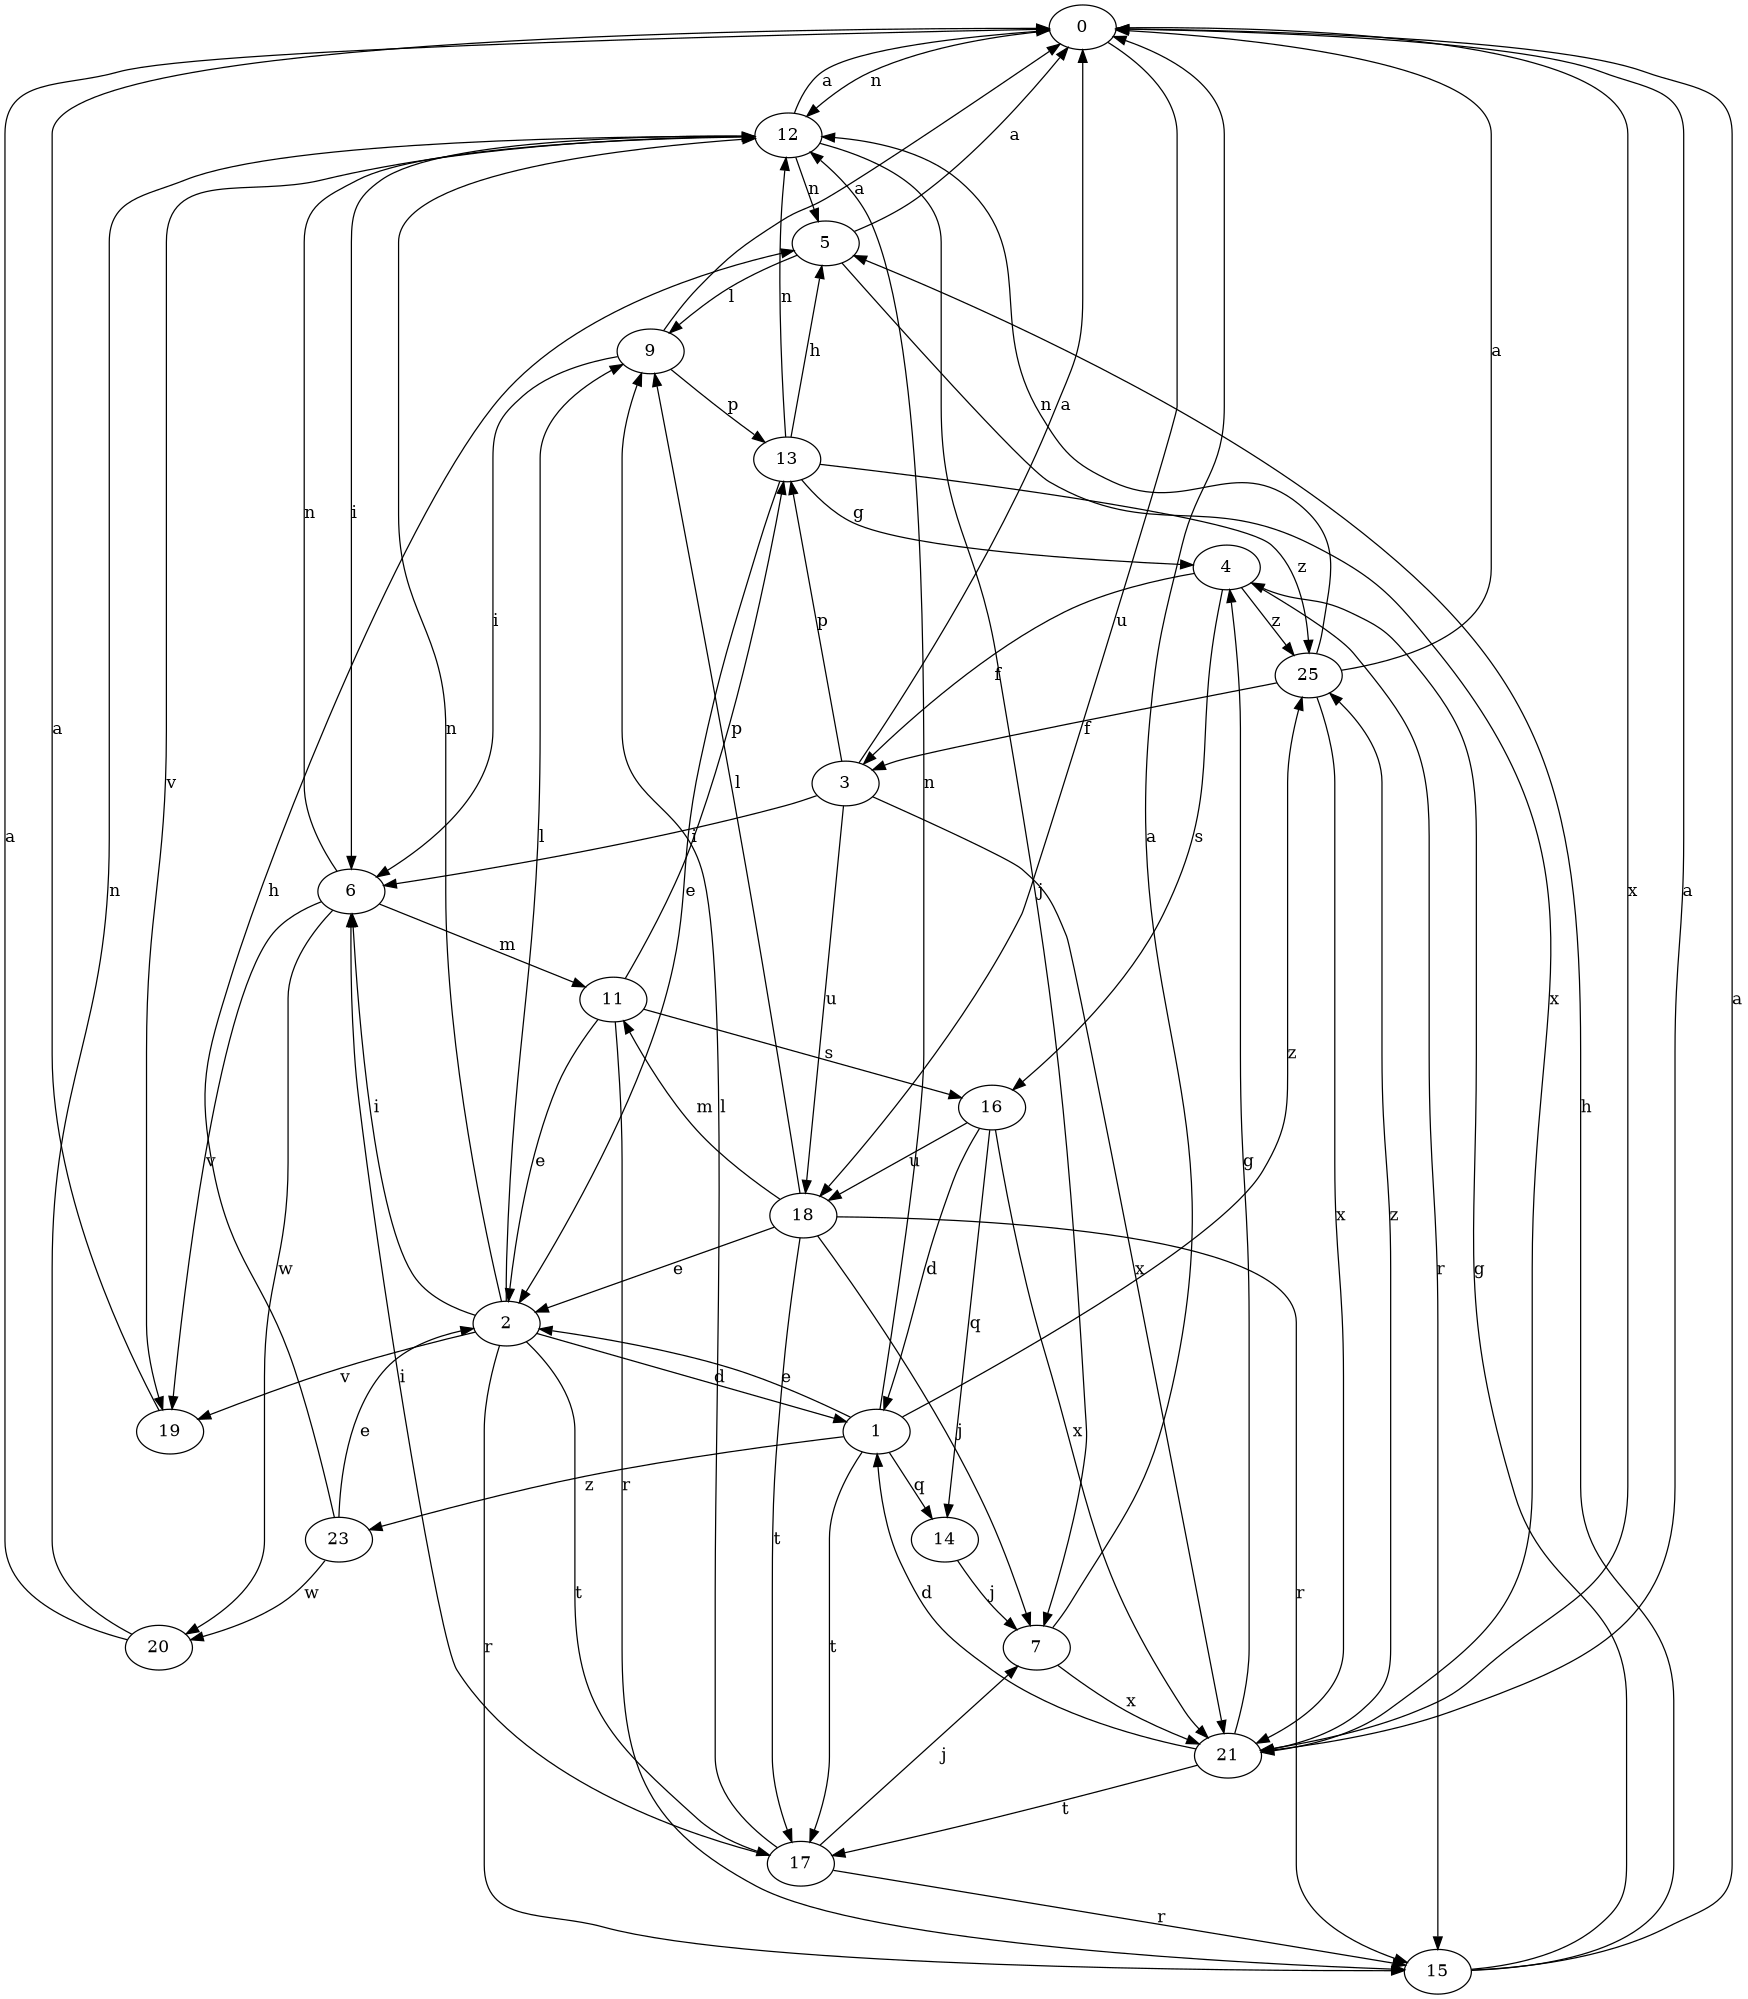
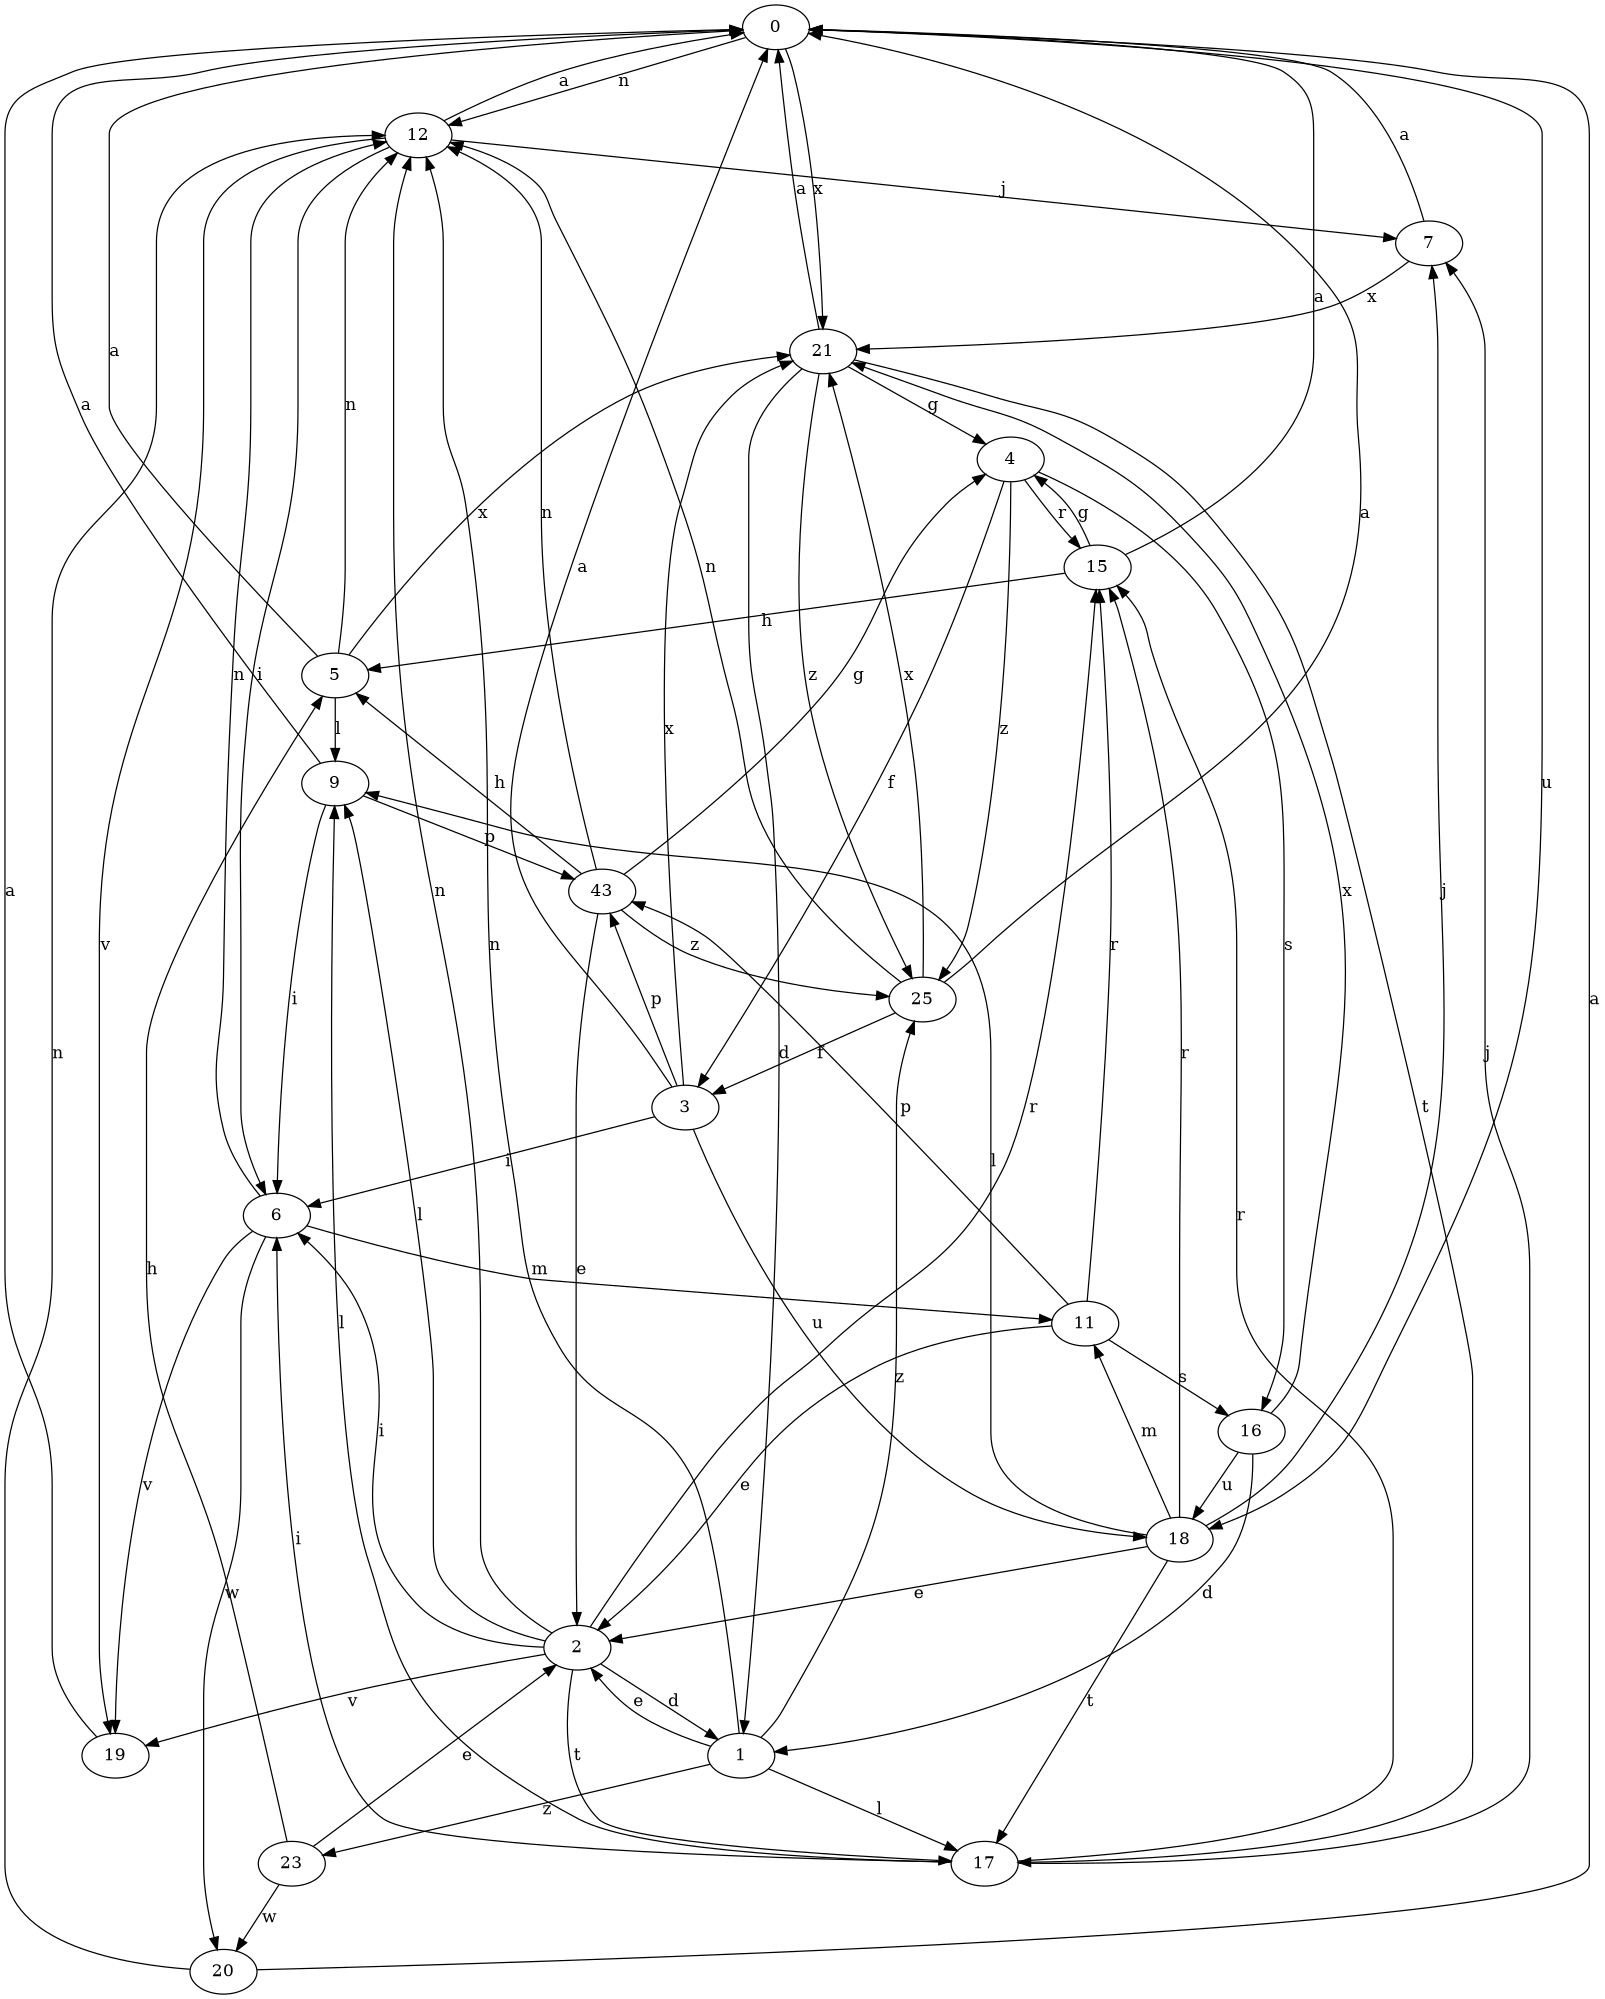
edge "12" -> "5": reversed
node "13": label "13" -> "43"
node "14": removed
edge "1" -> "17": label "t" -> "l"
